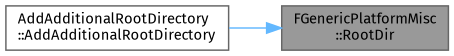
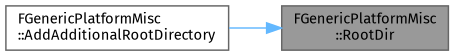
node "AddAdditionalRootDirectory ::AddAdditionalRootDirectory": label "AddAdditionalRootDirectory ::AddAdditionalRootDirectory" -> "FGenericPlatformMisc ::AddAdditionalRootDirectory"
